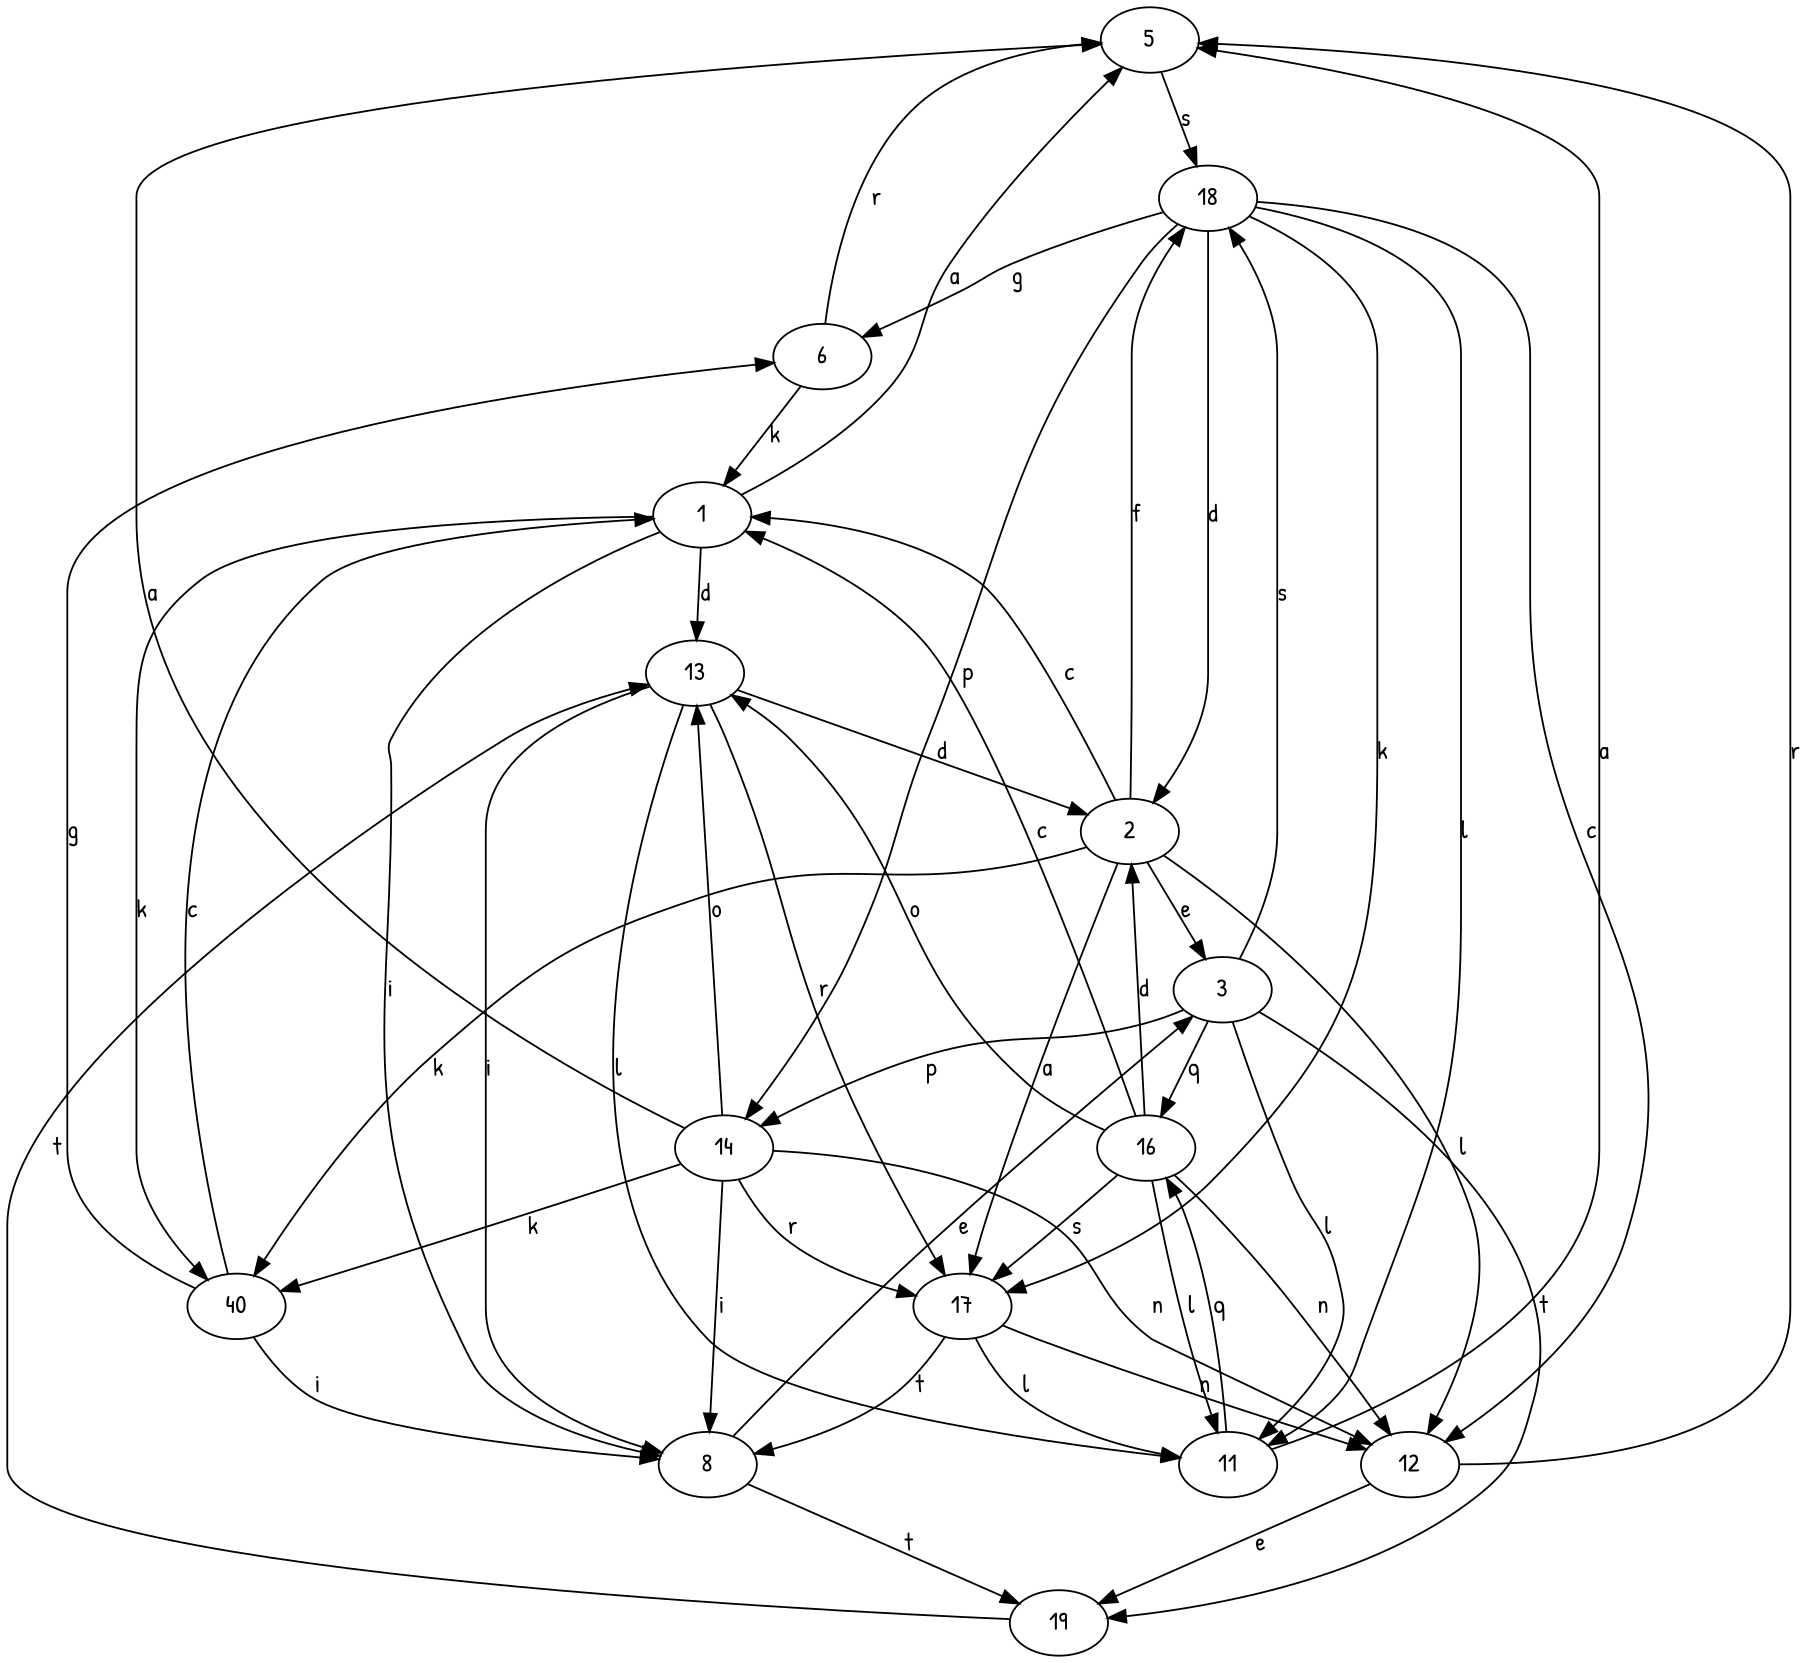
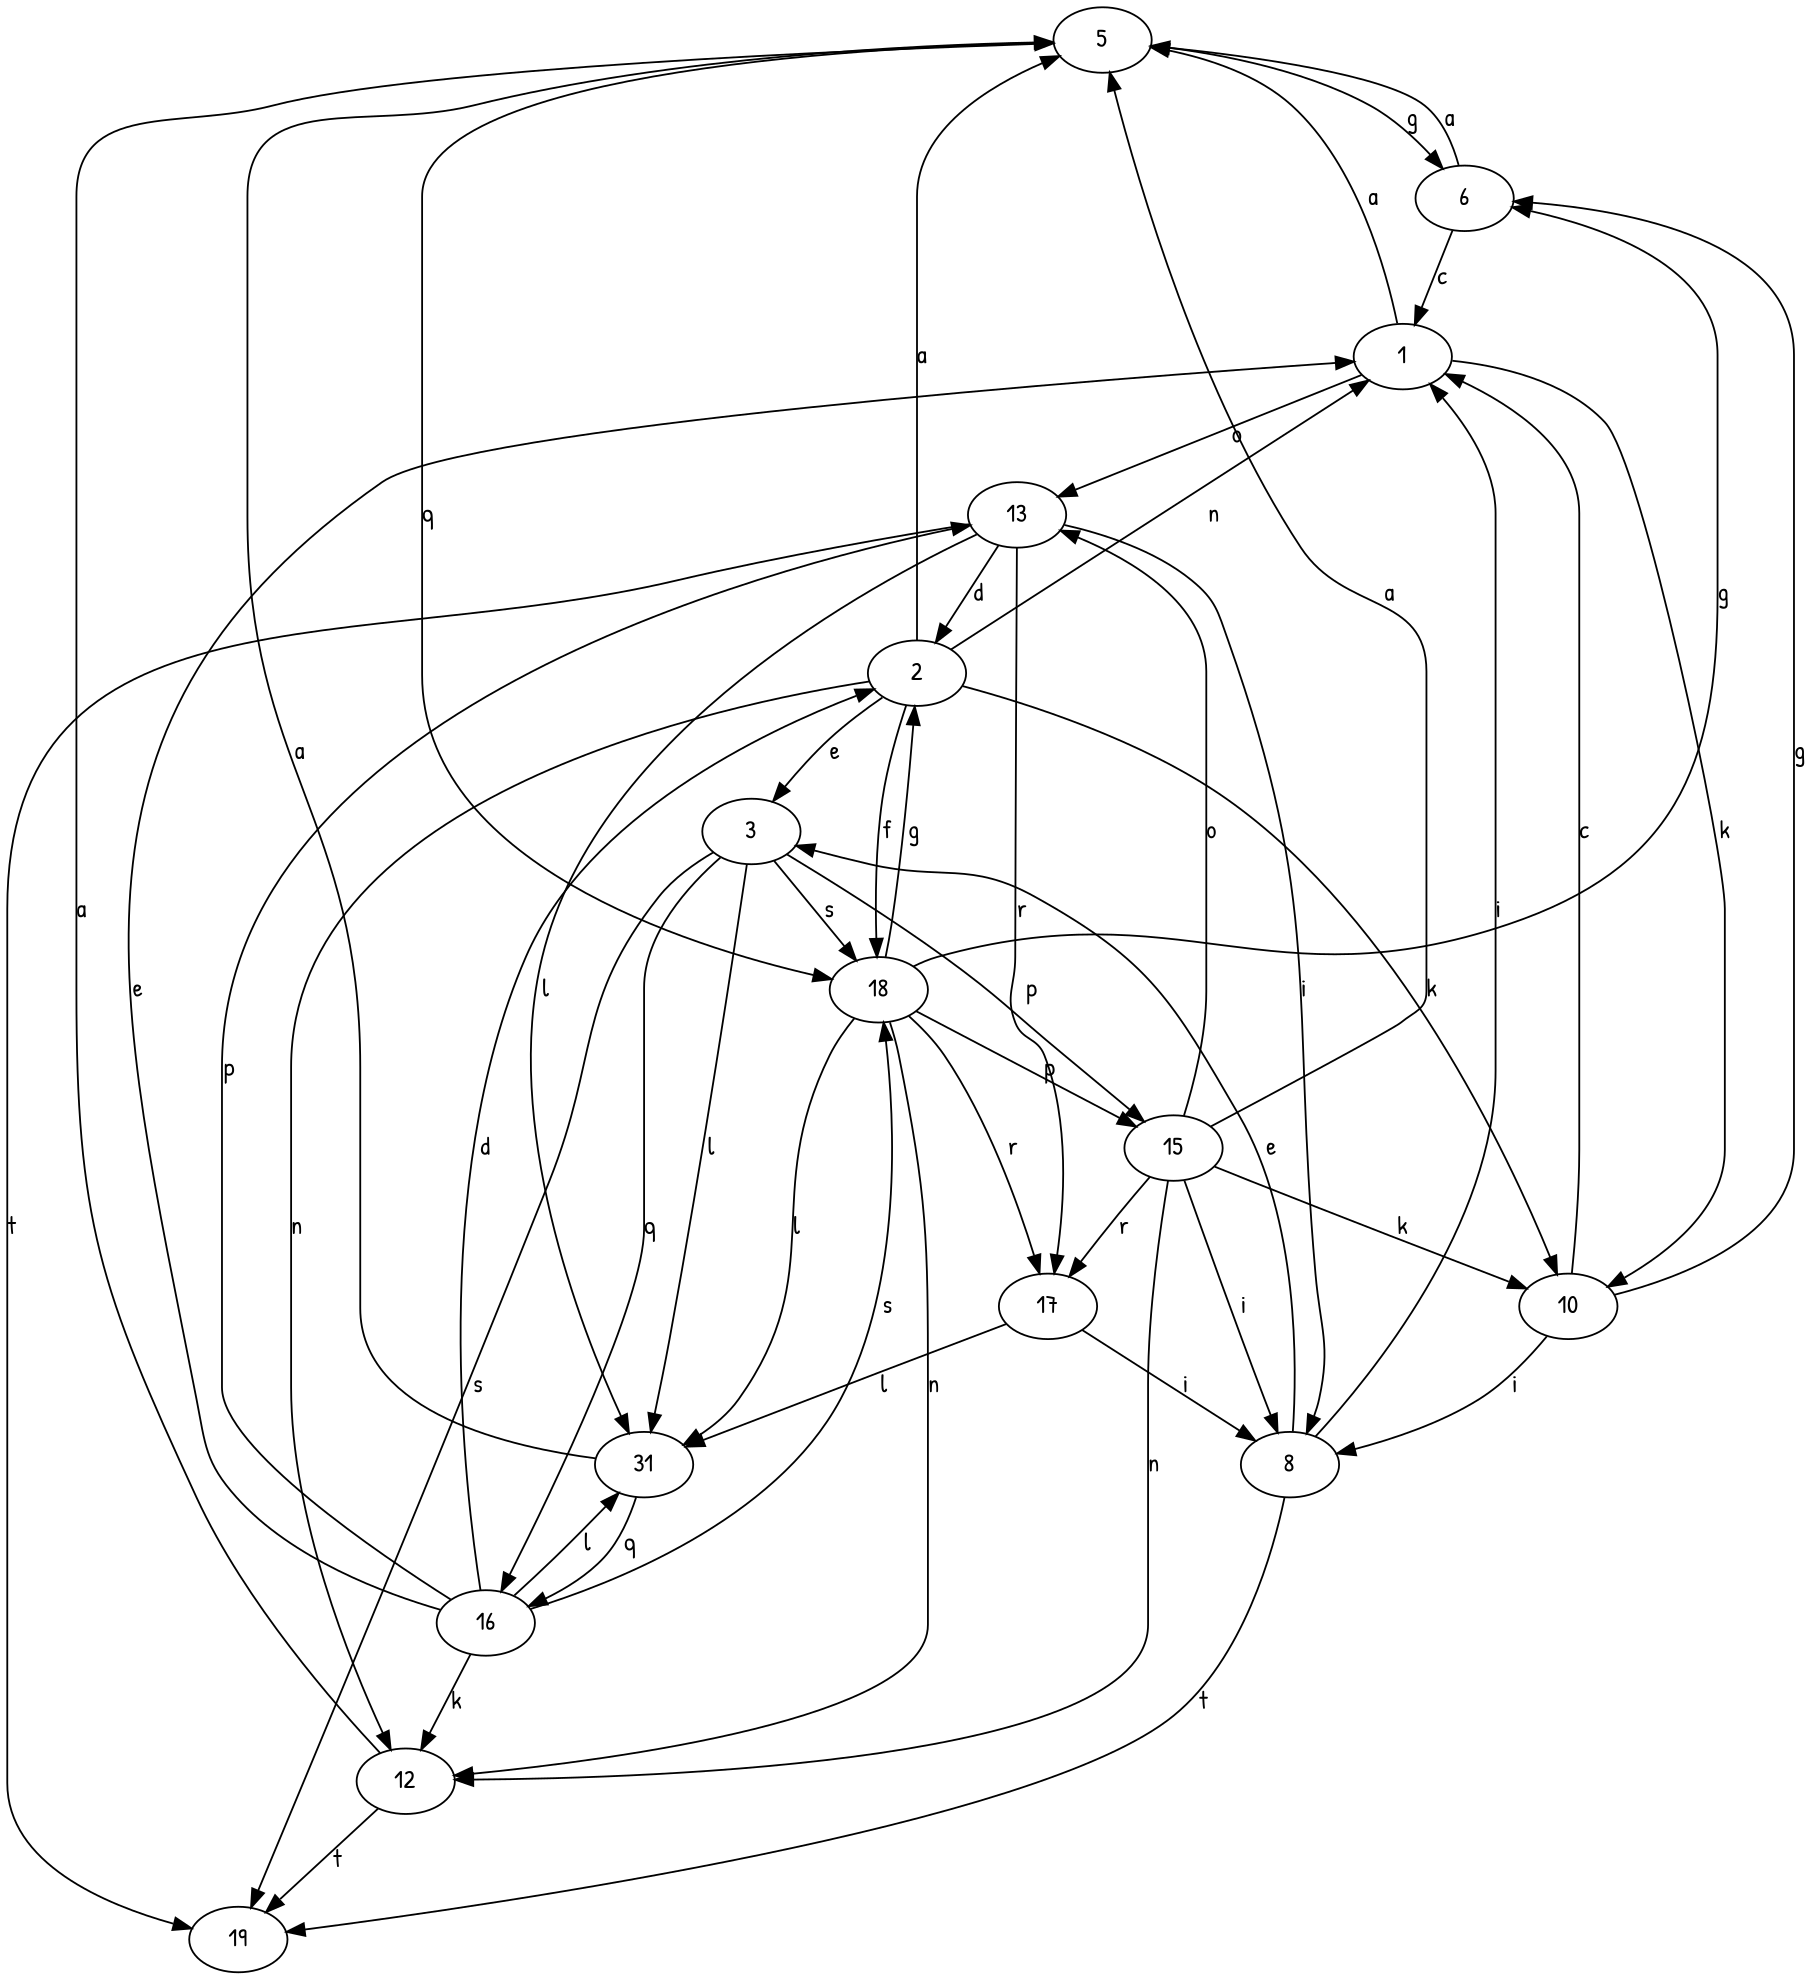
edge "5" -> "6": added, label "g"
edge "5" -> "18": label "s" -> "q"
edge "6" -> "5": label "r" -> "a"
edge "6" -> "1": label "k" -> "c"
edge "18" -> "2": label "d" -> "g"
edge "1" -> "13": label "d" -> "o"
edge "2" -> "1": label "c" -> "n"
edge "18" -> "17": label "k" -> "r"
edge "12" -> "5": label "r" -> "a"
edge "16" -> "1": label "c" -> "e"
edge "18" -> "12": label "c" -> "n"
edge "16" -> "13": label "o" -> "p"
edge "1" -> "8": reversed
edge "2" -> "17": now "2" -> "5"
node "14": label "14" -> "15"
edge "2" -> "12": label "l" -> "n"
edge "16" -> "17": now "16" -> "18"
node "40": label "40" -> "10"
edge "16" -> "12": label "n" -> "k"
edge "3" -> "19": label "t" -> "s"
edge "17" -> "8": label "t" -> "i"
edge "17" -> "12": removed, label "n"
edge "19" -> "13": reversed
node "11": label "11" -> "31"
edge "12" -> "19": label "e" -> "t"
